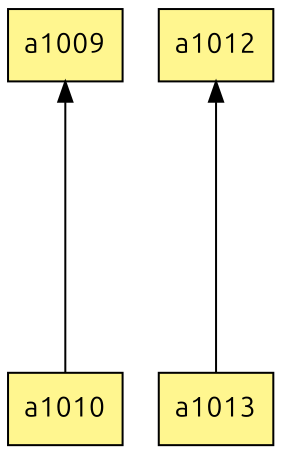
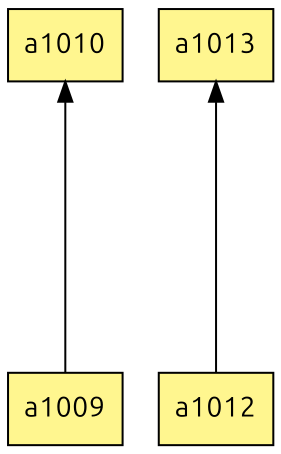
edge "a1010" -> "a1009": reversed
edge "a1013" -> "a1012": reversed
